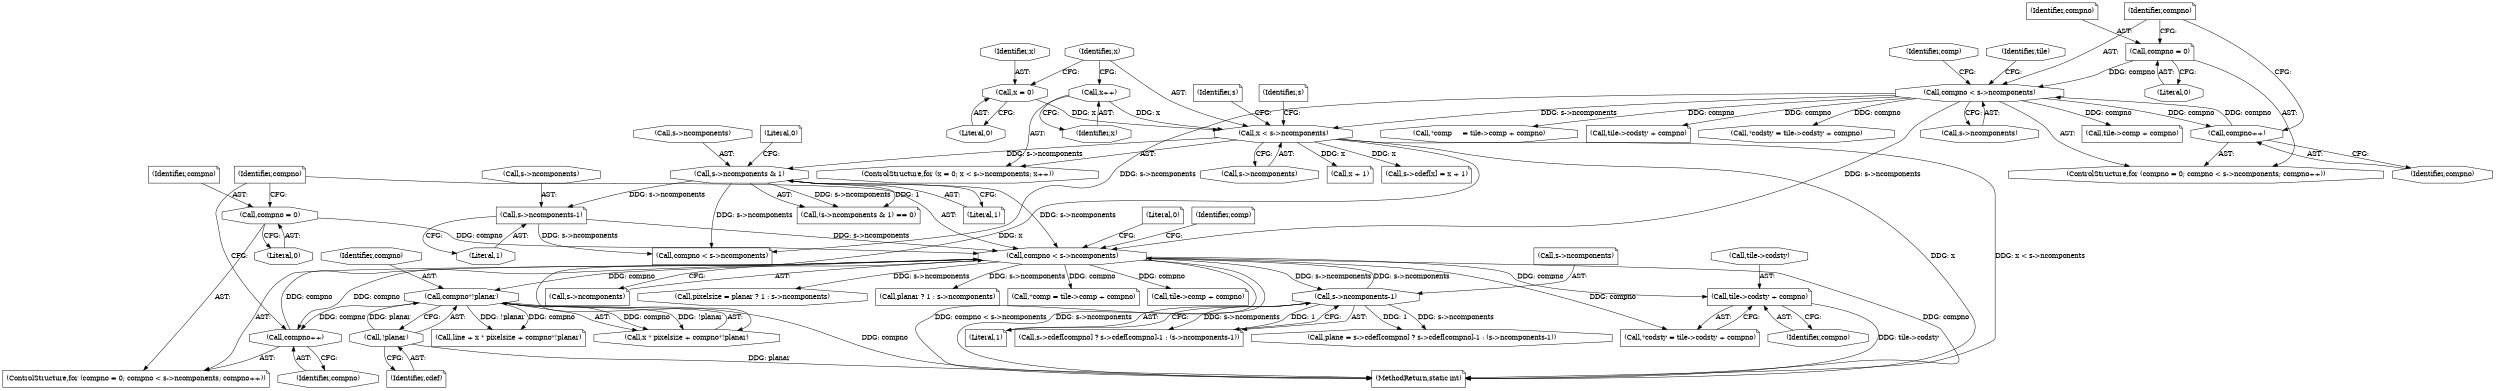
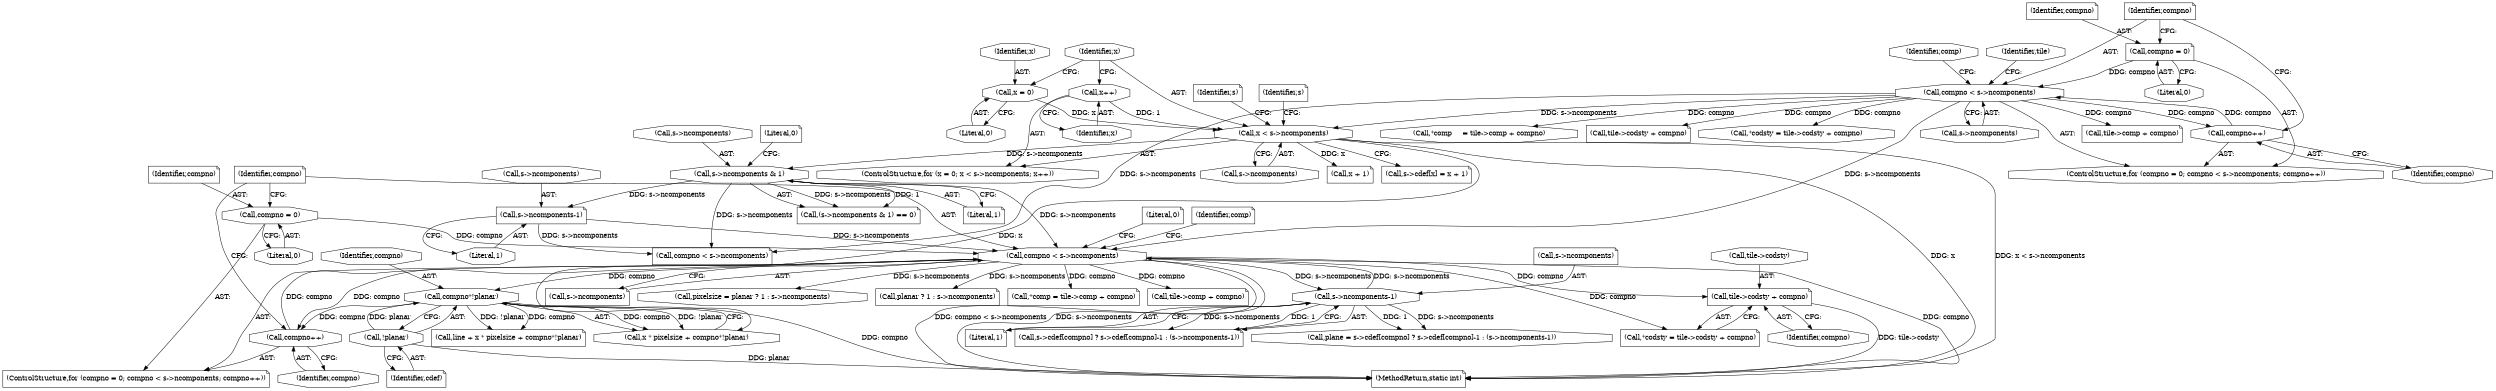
edge "(Call,x++)" -> "(Call,x < s->ncomponents)": label "DDG: x" -> "DDG: 1"
edge "(Call,x < s->ncomponents)" -> "(Call,s->cdef[x] = x + 1)": label "DDG: x" -> "CFG: "
edge "(Call,x * pixelsize + compno*!planar)" -> "(Call,compno*!planar)": label "AST: " -> "CFG: "
